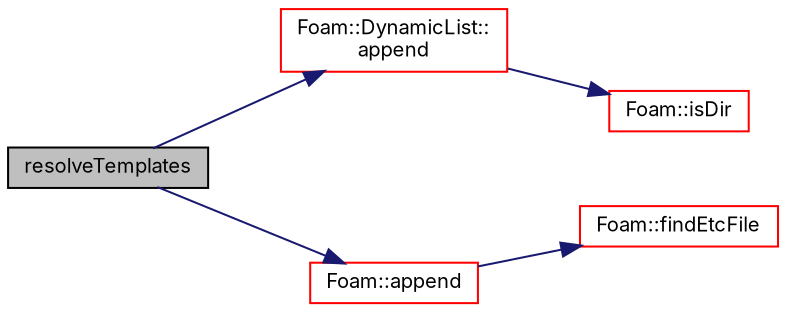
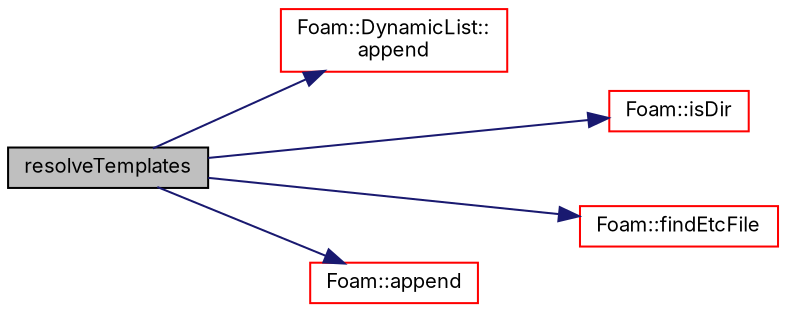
edge "Foam::DynamicList:: append" -> "Foam::isDir": now "resolveTemplates" -> "Foam::isDir"
edge "Foam::append" -> "Foam::findEtcFile": now "resolveTemplates" -> "Foam::findEtcFile"
